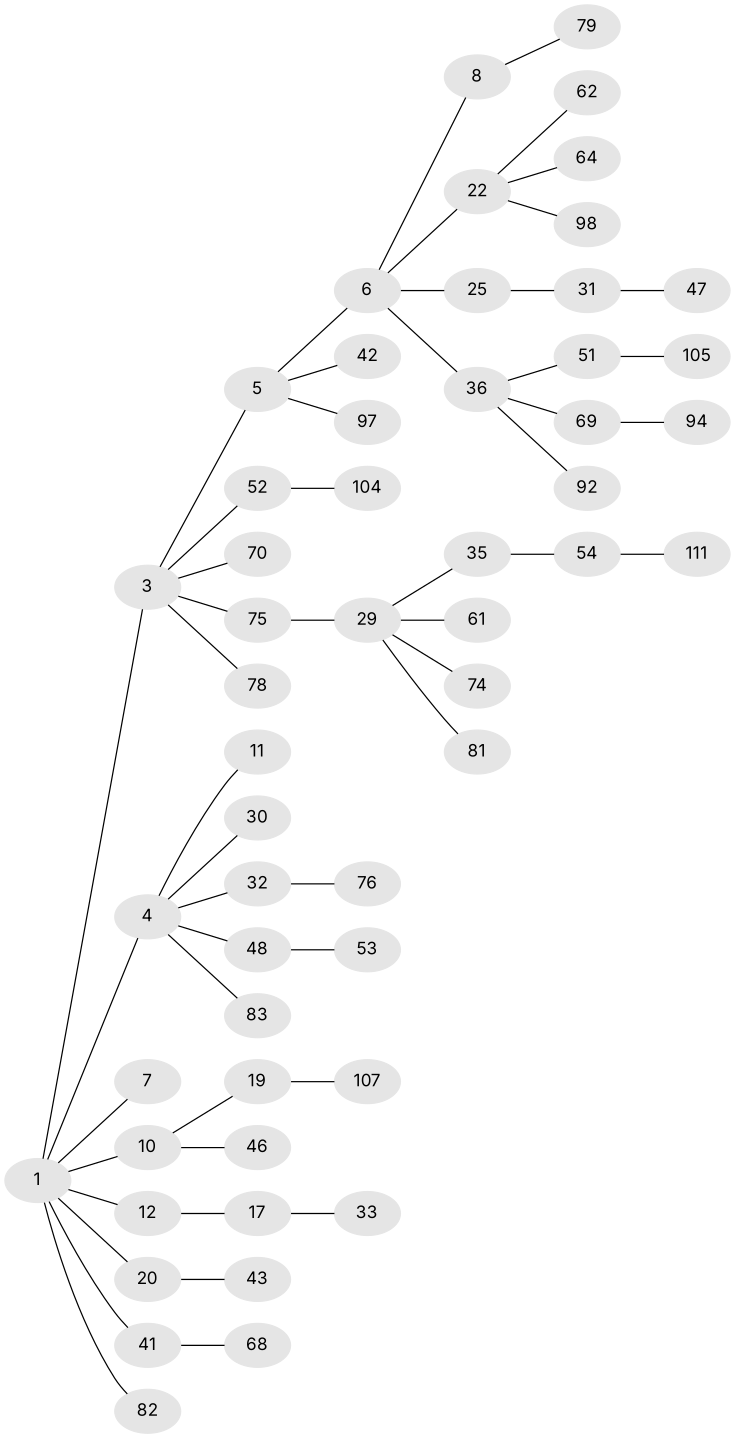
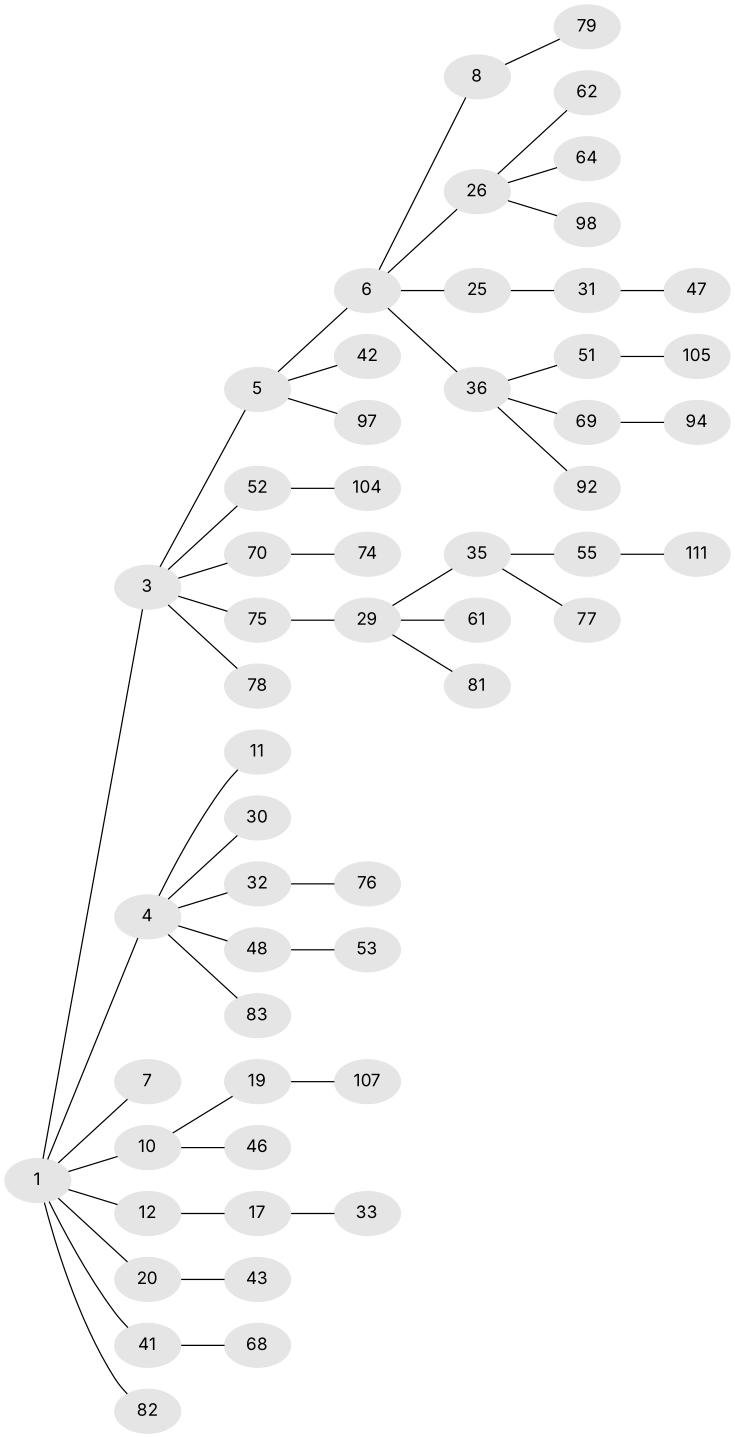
node "22": label "22" -> "26"
node "54": label "54" -> "55"
node "77": added
edge "29" -- "74": now "70" -- "74"
